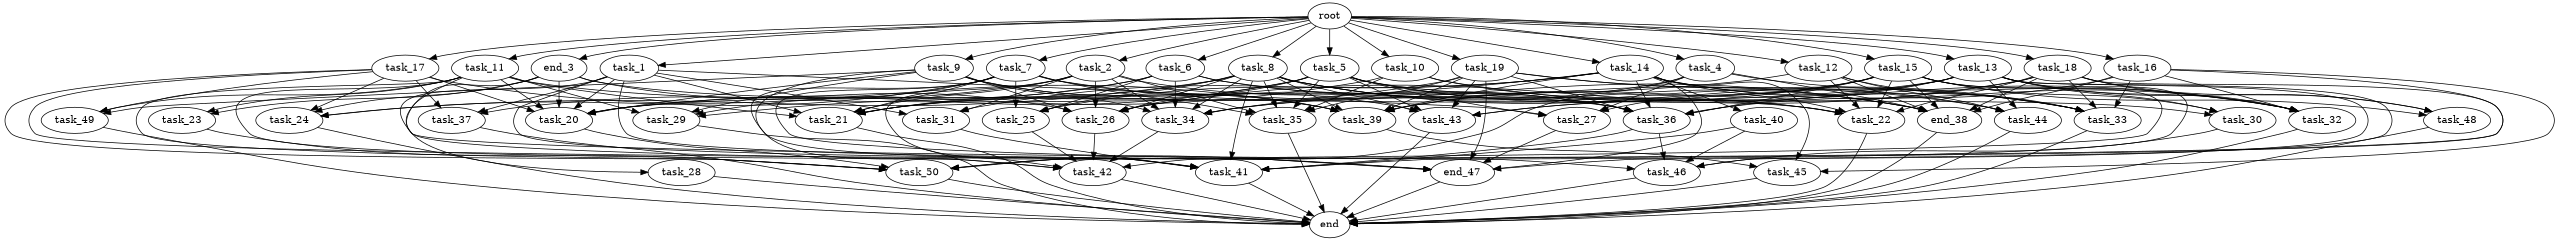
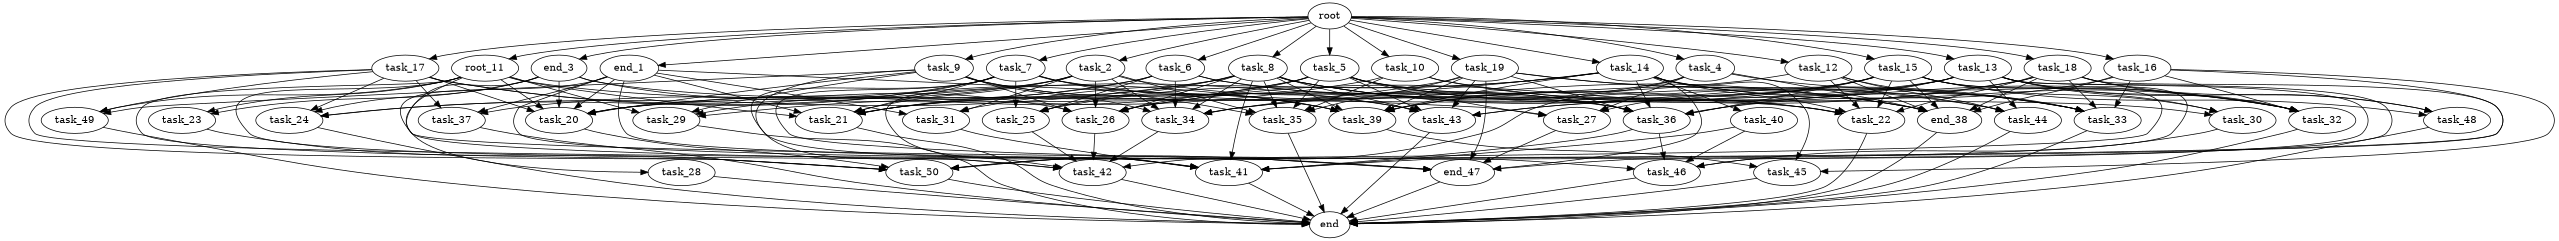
node "task_11": label "task_11" -> "root_11"
node "task_1": label "task_1" -> "end_1"
edge "task_17" -> "task_43": added
